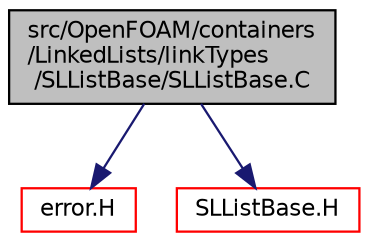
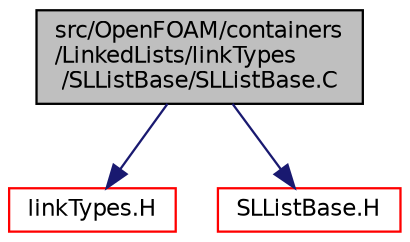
node "error.H": label "error.H" -> "linkTypes.H"
